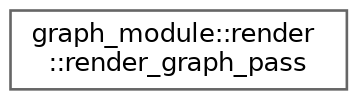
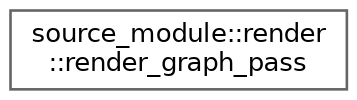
node "graph_module::render ::render_graph_pass": label "graph_module::render ::render_graph_pass" -> "source_module::render ::render_graph_pass"
